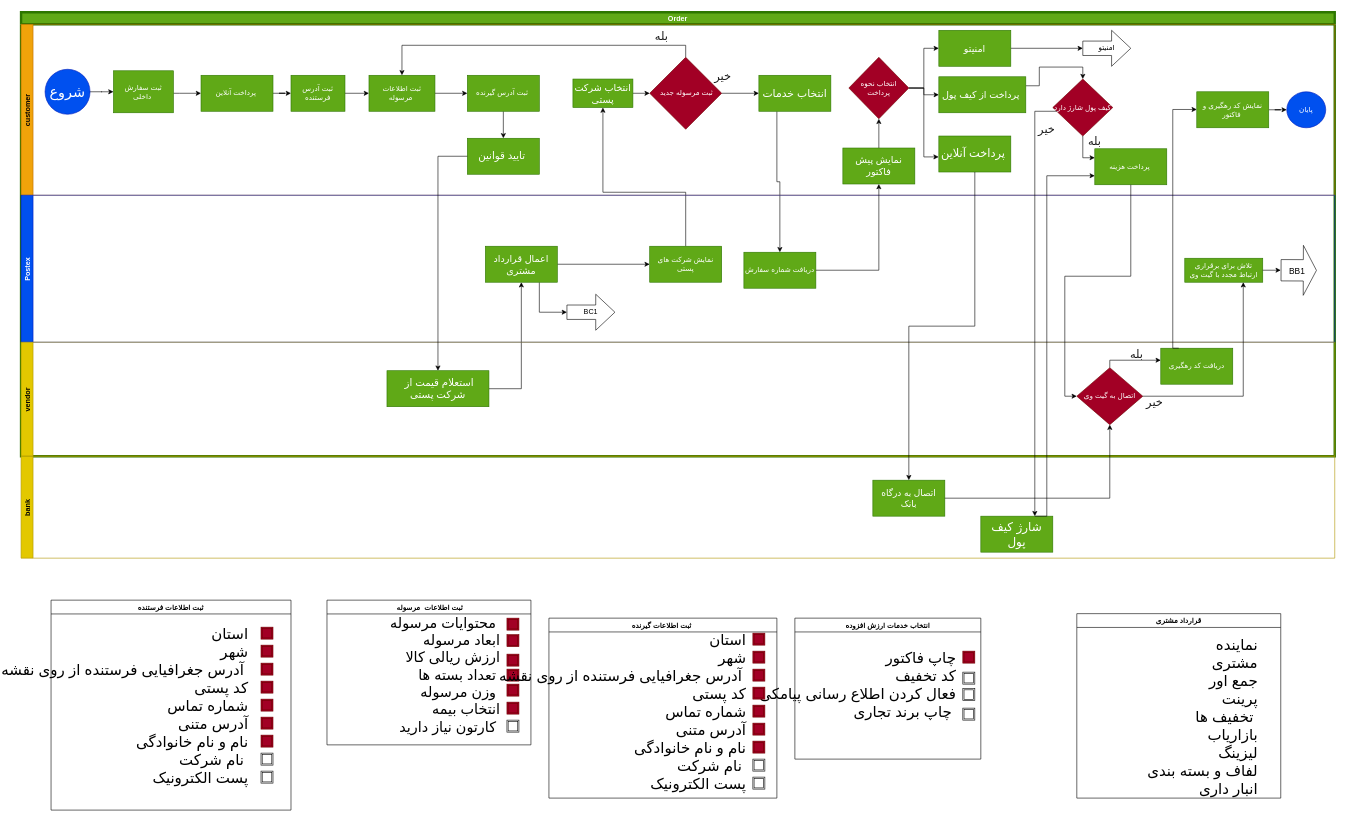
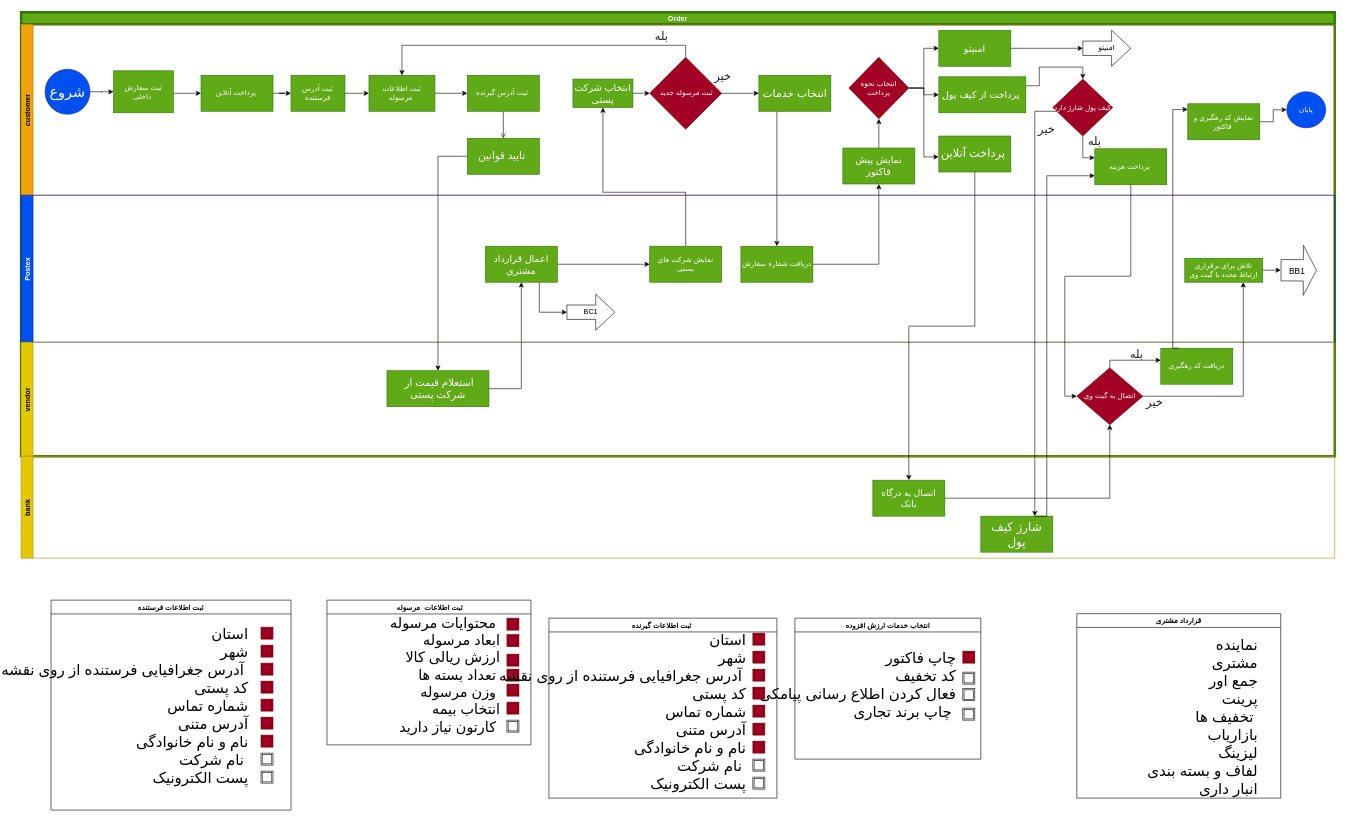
node "نمایش کد رهگیری و فاکتور": moved (1233, 110) -> (1224, 122)
edge "ثبت آدرس گیرنده" -> "تایید قوانین": arrowhead classic -> open
node "دریافت شماره سفارش": moved (780, 270) -> (777, 264)
